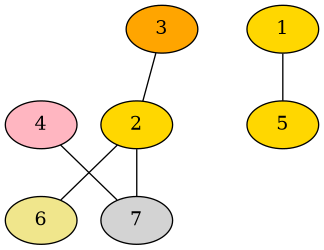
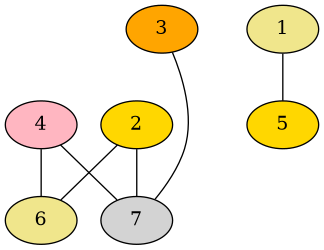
node "1": fillcolor gold -> khaki
edge "3" -- "2": now "3" -- "7"
edge "4" -- "6": added
